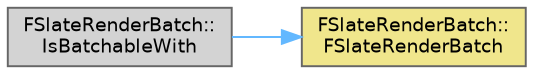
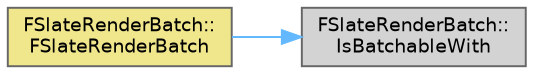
edge "FSlateRenderBatch:: IsBatchableWith" -> "FSlateRenderBatch:: FSlateRenderBatch": reversed
